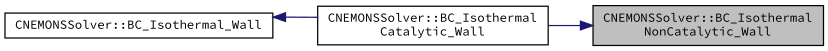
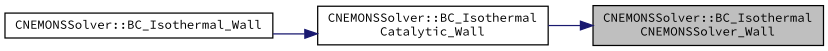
edge "CNEMONSSolver::BC_Isothermal Catalytic_Wall" -> "CNEMONSSolver::BC_Isothermal_Wall": reversed
node "CNEMONSSolver::BC_Isothermal NonCatalytic_Wall": label "CNEMONSSolver::BC_Isothermal NonCatalytic_Wall" -> "CNEMONSSolver::BC_Isothermal CNEMONSSolver_Wall"
